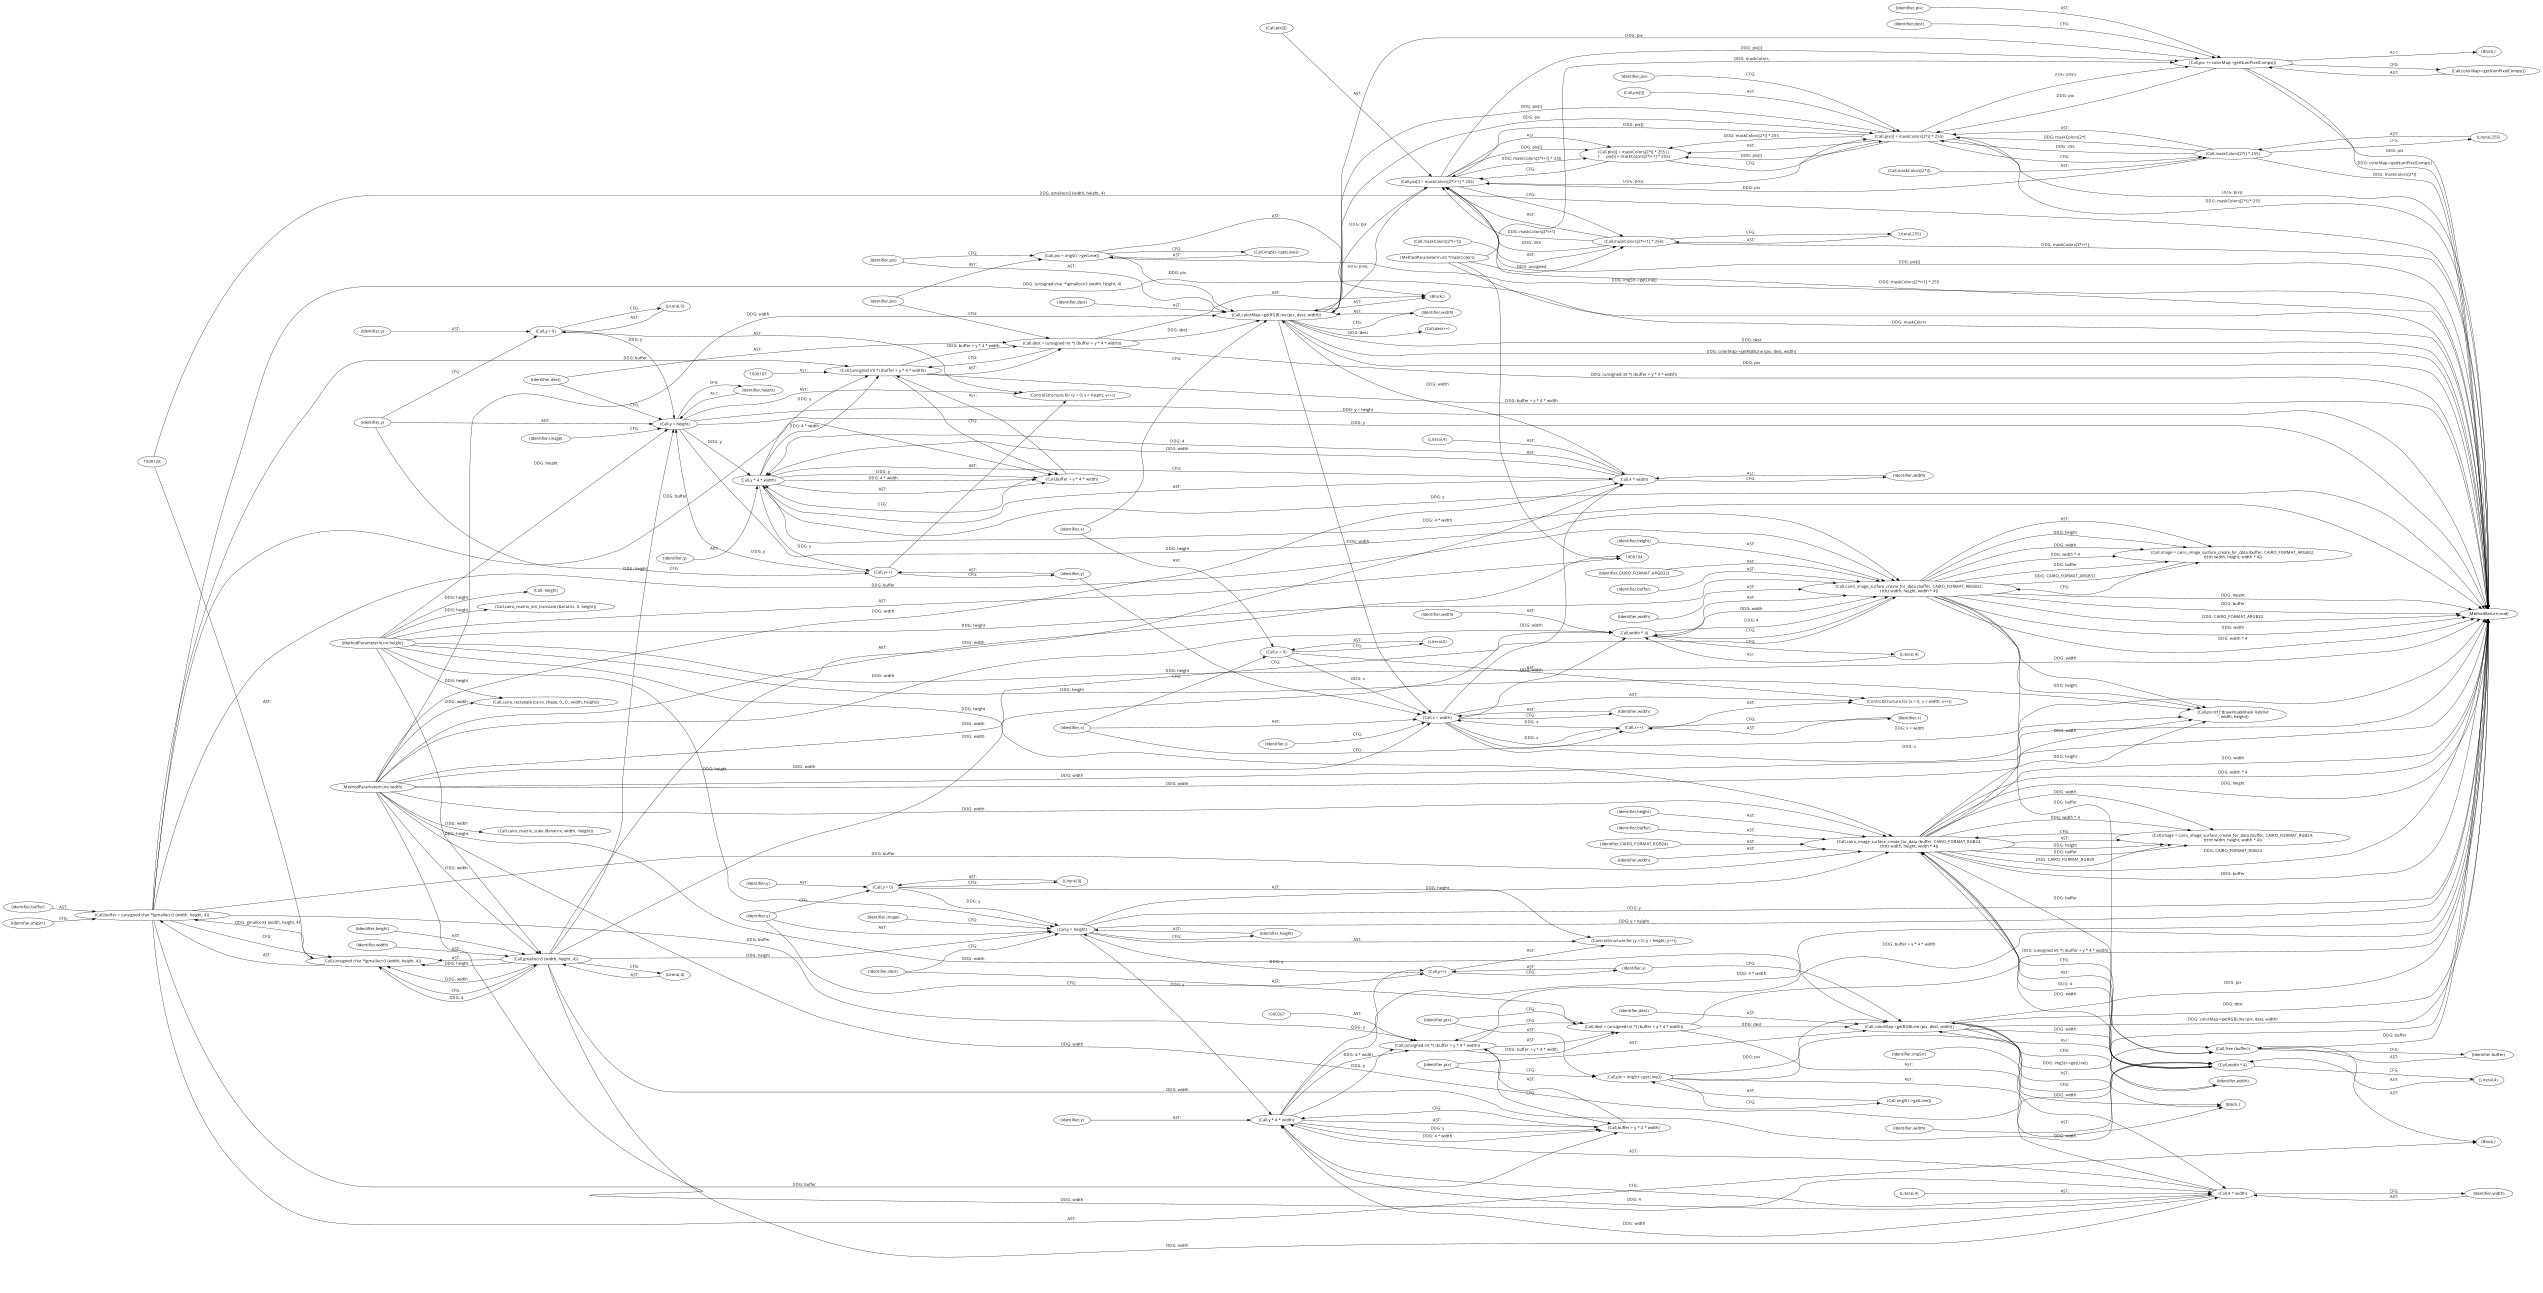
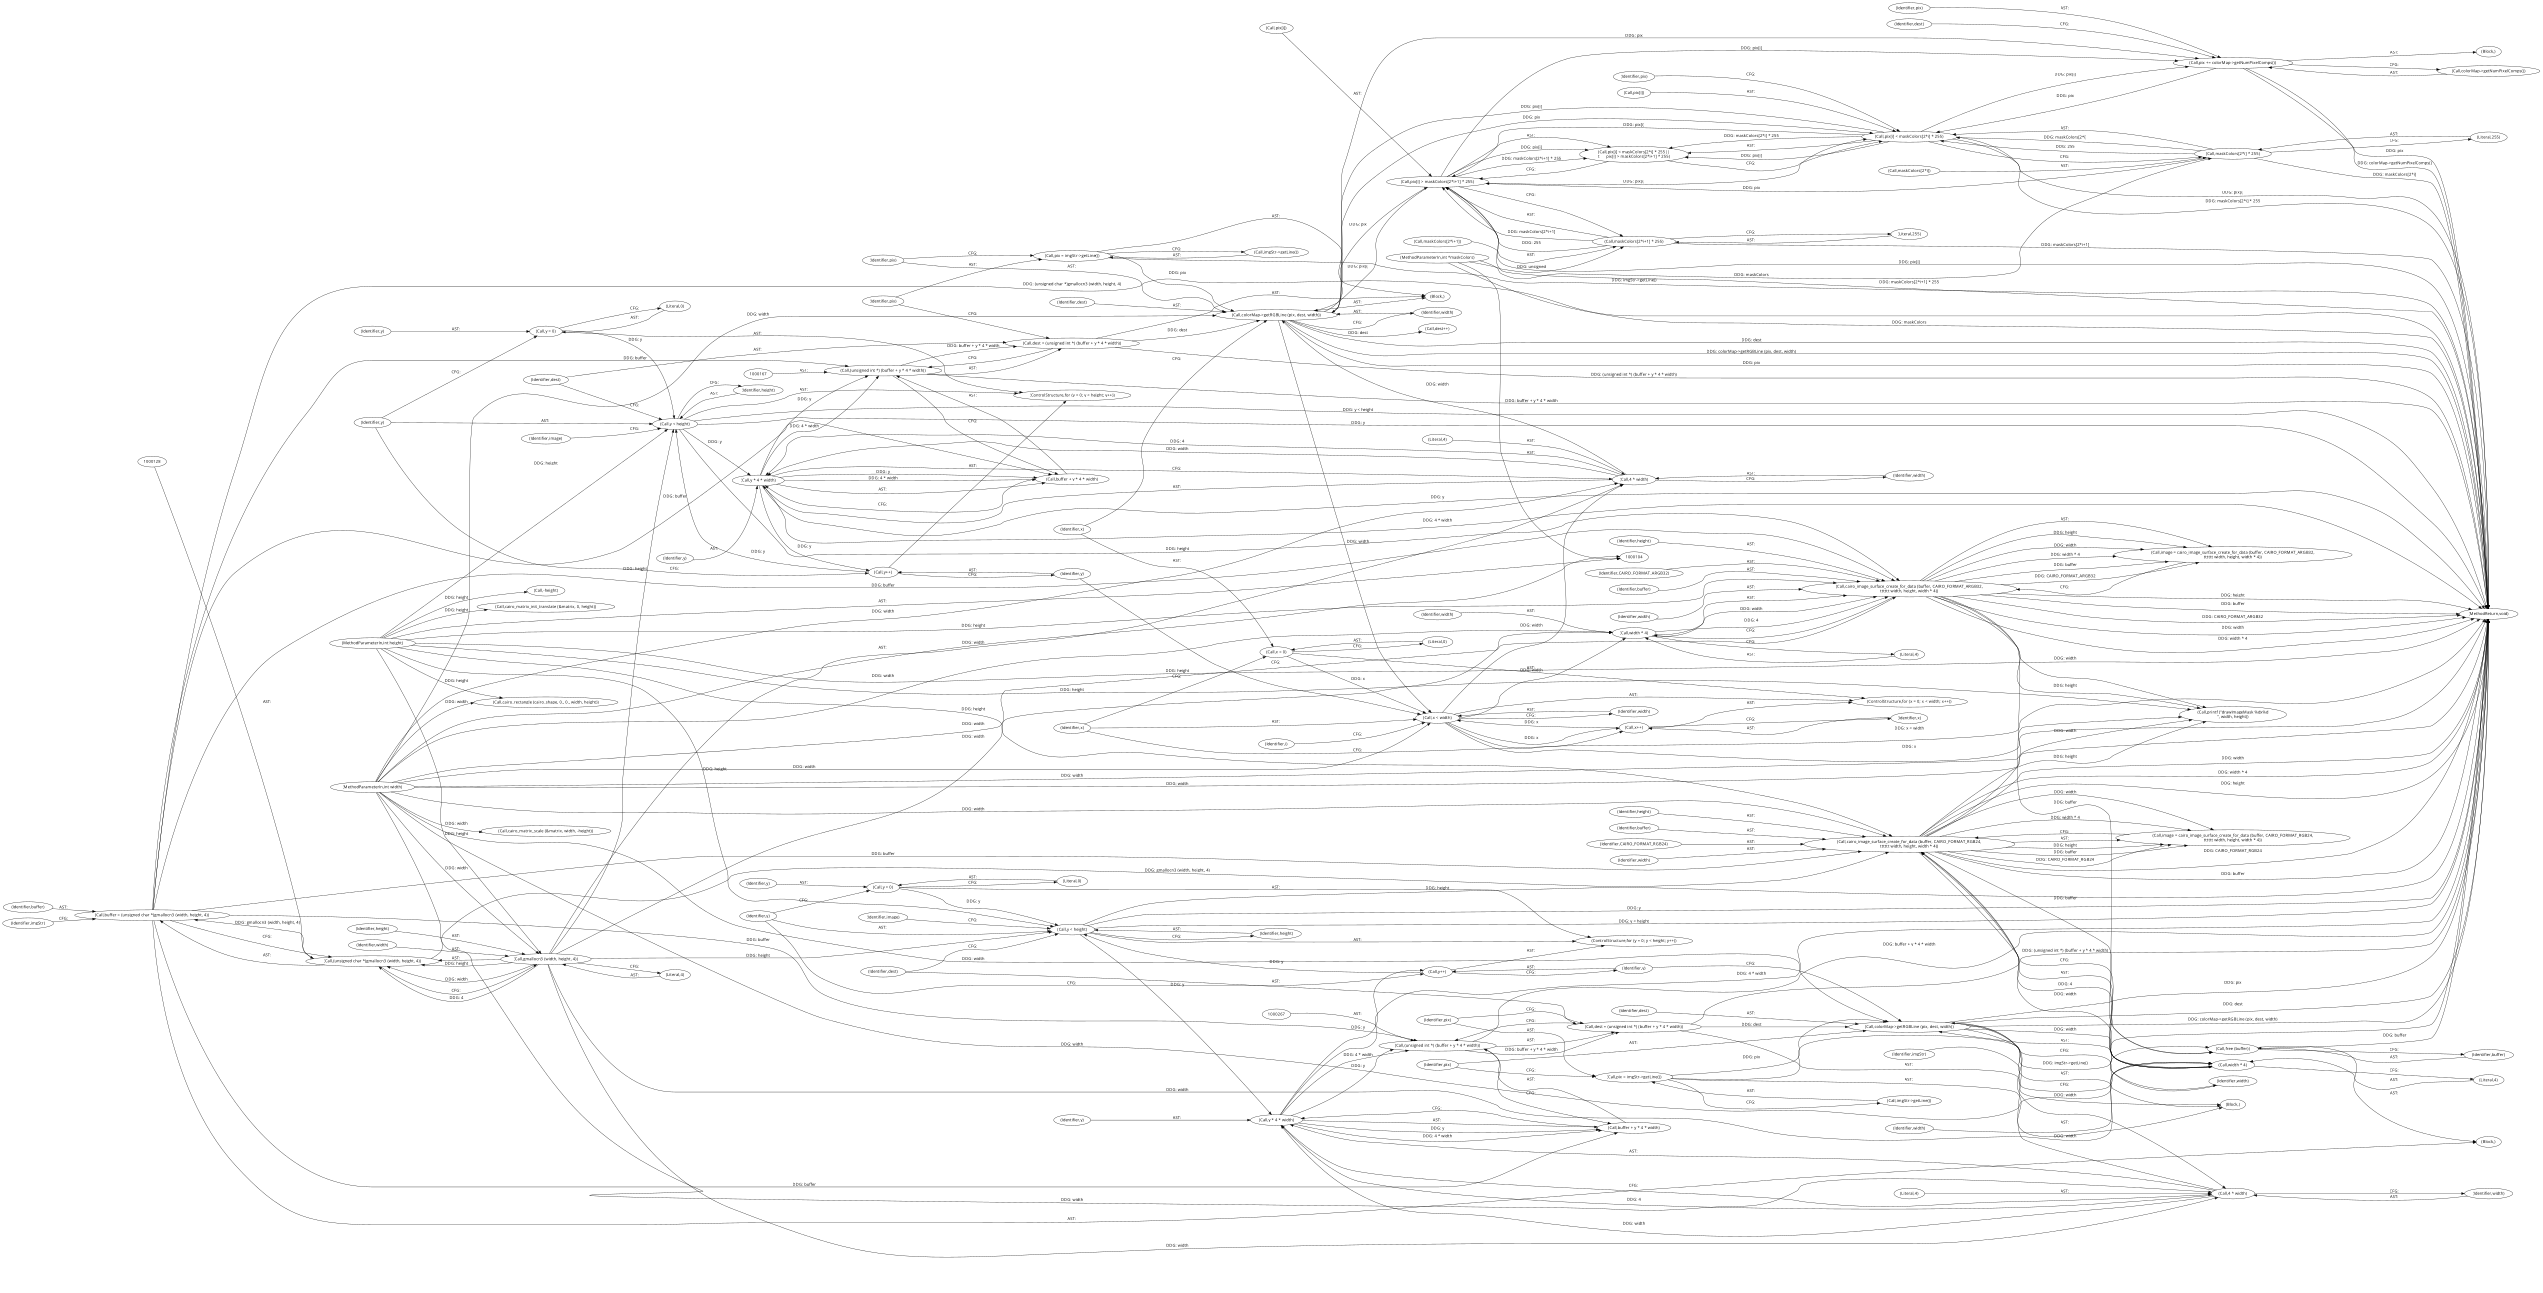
edge "(MethodParameterIn,int *maskColors)" -> "(Call,pix += colorMap->getNumPixelComps())": now "(MethodParameterIn,int *maskColors)" -> "(Call,maskColors[2*i] * 255)"
edge "1000128" -> "(MethodReturn,void)": now "(Call,(unsigned char *)gmallocn3 (width, height, 4))" -> "(MethodReturn,void)"
